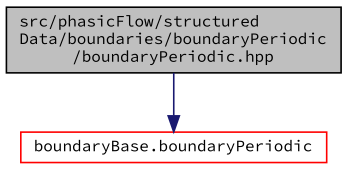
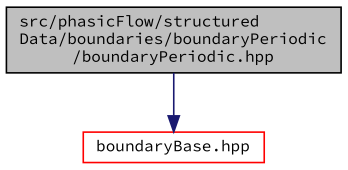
node "boundaryBase.boundaryPeriodic": label "boundaryBase.boundaryPeriodic" -> "boundaryBase.hpp"
